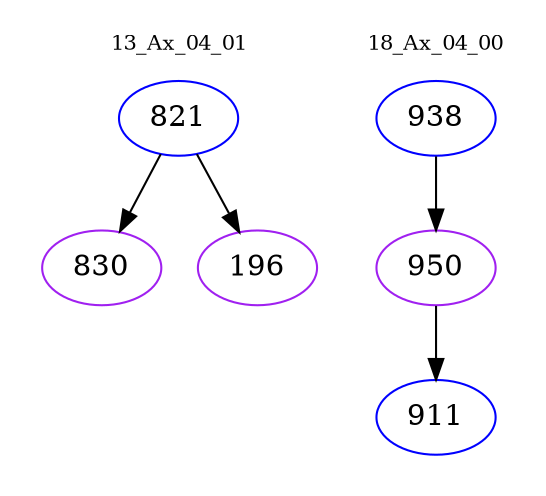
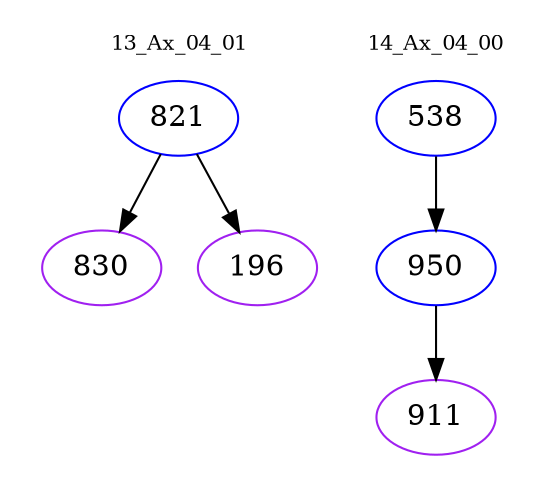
cluster "18_Ax_04_00": label "18_Ax_04_00" -> "14_Ax_04_00"
node "938": label "938" -> "538"
node "950": color purple -> blue
node "911": color blue -> purple
